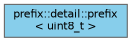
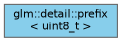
node "prefix::detail::prefix < uint8_t >": label "prefix::detail::prefix < uint8_t >" -> "glm::detail::prefix < uint8_t >"
